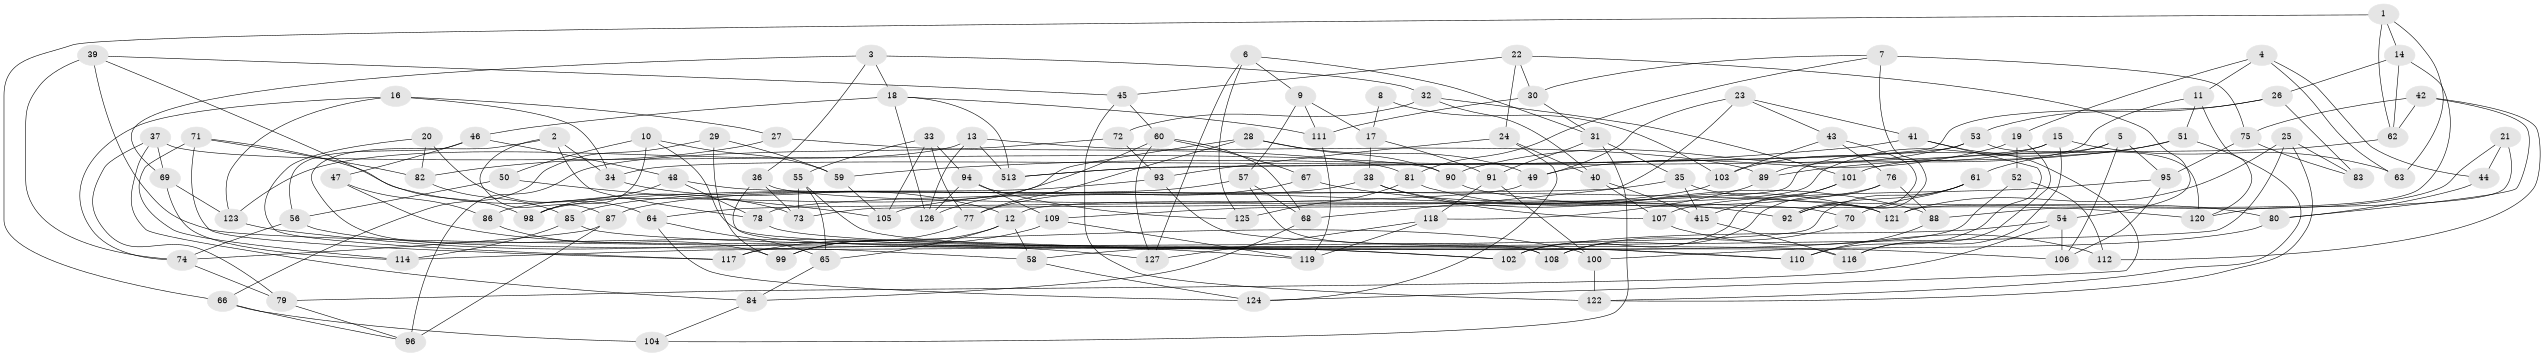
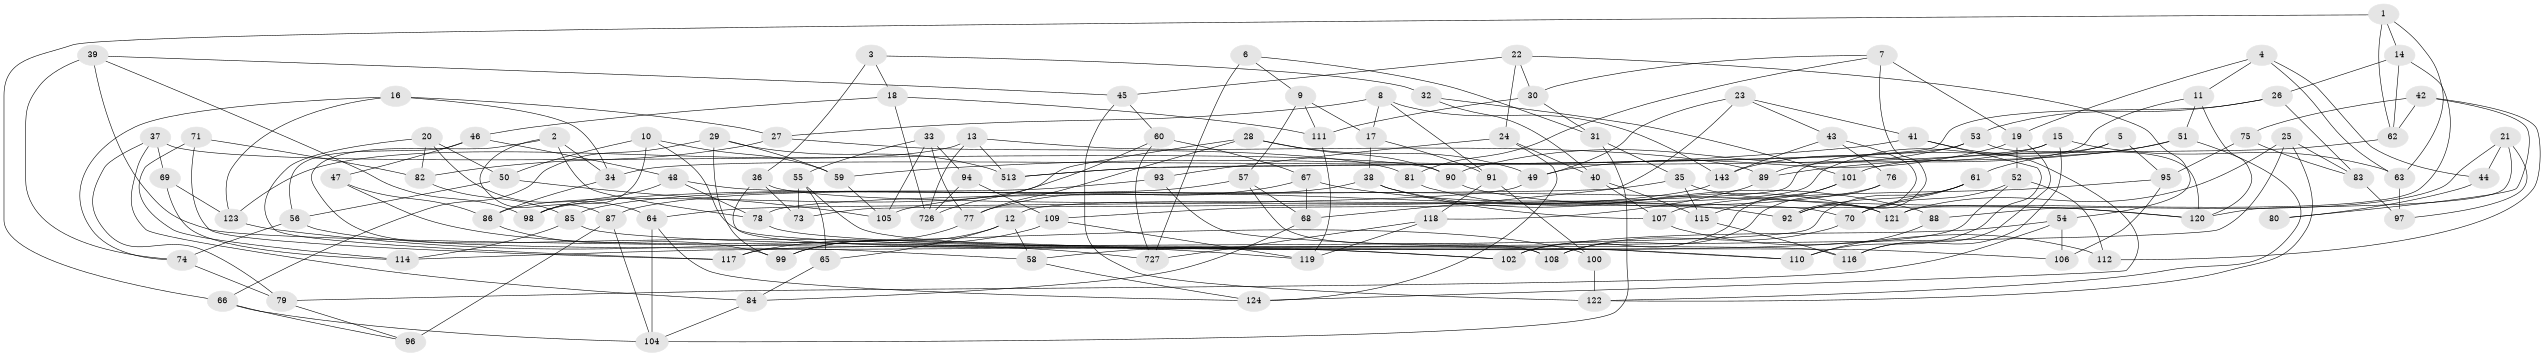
edge "7" -- "75": now "7" -- "19"
edge "3" -- "69": removed
edge "18" -- "513": now "29" -- "513"
edge "8" -- "27": added
node "72": removed
edge "31" -- "91": now "8" -- "91"
edge "20" -- "50": added
edge "60" -- "68": now "67" -- "68"
node "103": label "103" -> "143"
edge "5" -- "106": removed
edge "34" -- "12": now "34" -- "86"
edge "76" -- "88": removed
edge "52" -- "70": added
edge "71" -- "73": removed
edge "35" -- "80": now "35" -- "120"
node "126": label "126" -> "726"
node "125": removed
node "415": label "415" -> "115"
node "97": added
edge "64" -- "65": now "64" -- "104"
edge "80" -- "100": removed
edge "87" -- "74": now "87" -- "104"
node "127": label "127" -> "727"
